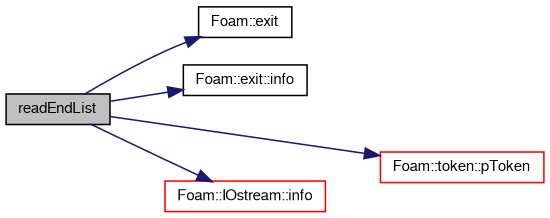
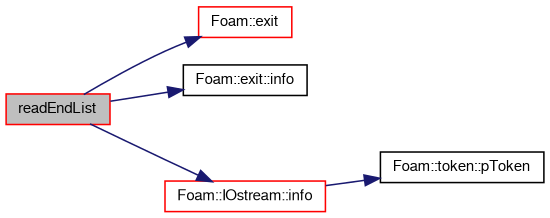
node "Foam::exit": color black -> red
node "readEndList": color black -> red
edge "readEndList" -> "Foam::token::pToken": now "Foam::IOstream::info" -> "Foam::token::pToken"
node "Foam::token::pToken": color red -> black
